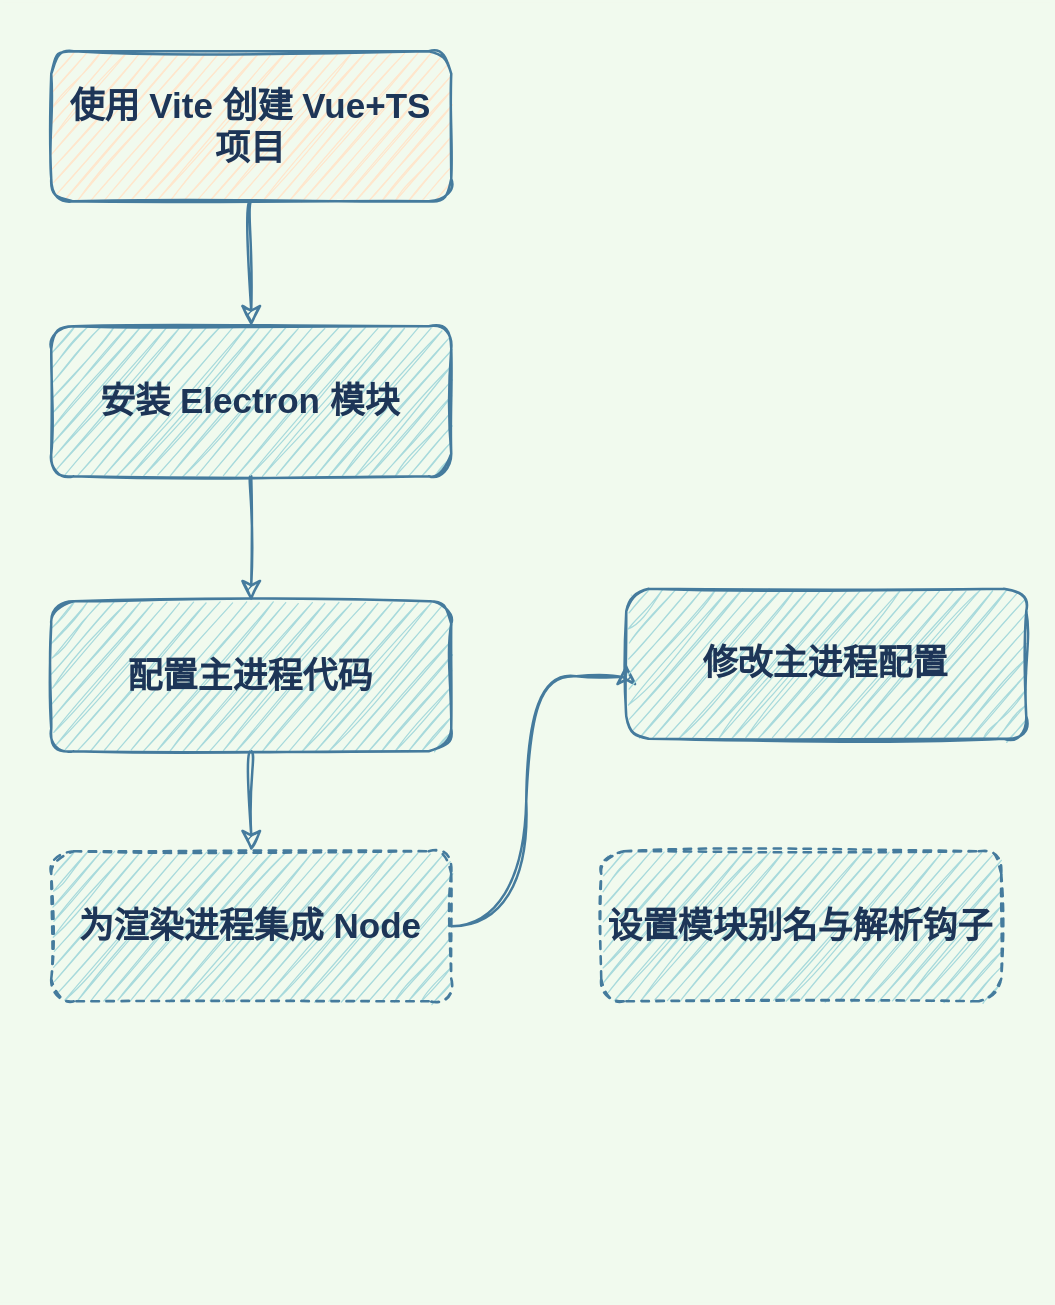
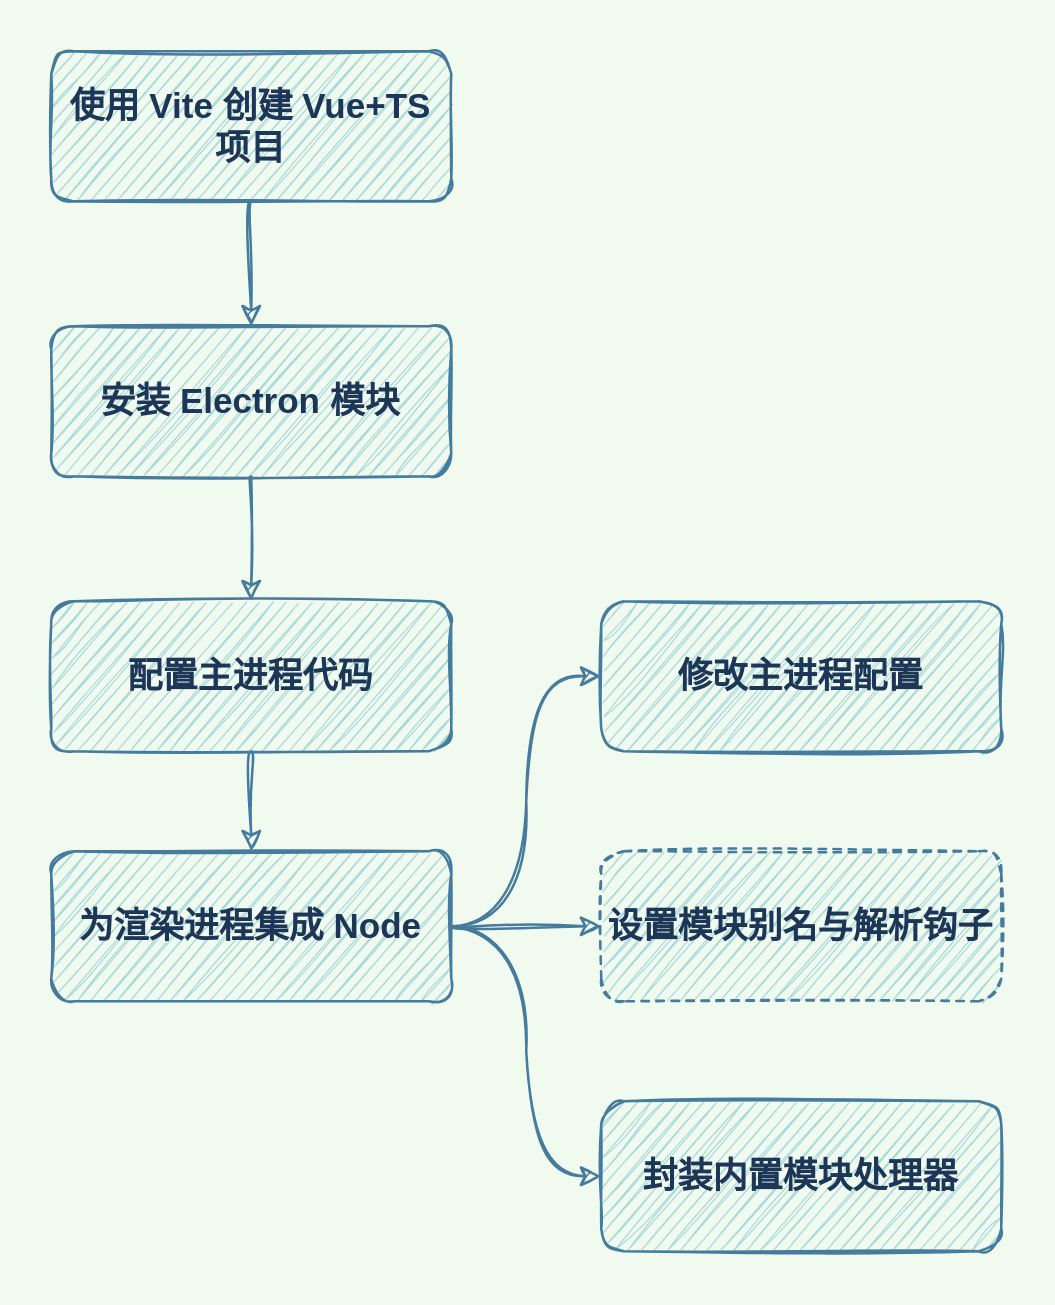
node "使用 Vite 创建 Vue+TS项目": fillcolor #ffe6cc -> #a8dadc
node "修改主进程配置": moved (826, 664) -> (801, 676)
node "为渲染进程集成 Node": style dashed -> solid
edge "为渲染进程集成 Node" -> "设置模块别名与解析钩子": added
edge "为渲染进程集成 Node" -> "封装内置模块处理器": added
node "封装内置模块处理器": added
